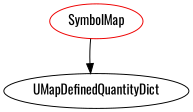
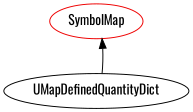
edge "SymbolMap" -> "UMapDefinedQuantityDict": reversed
